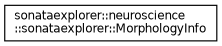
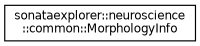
node "sonataexplorer::neuroscience ::sonataexplorer::MorphologyInfo": label "sonataexplorer::neuroscience ::sonataexplorer::MorphologyInfo" -> "sonataexplorer::neuroscience ::common::MorphologyInfo"
